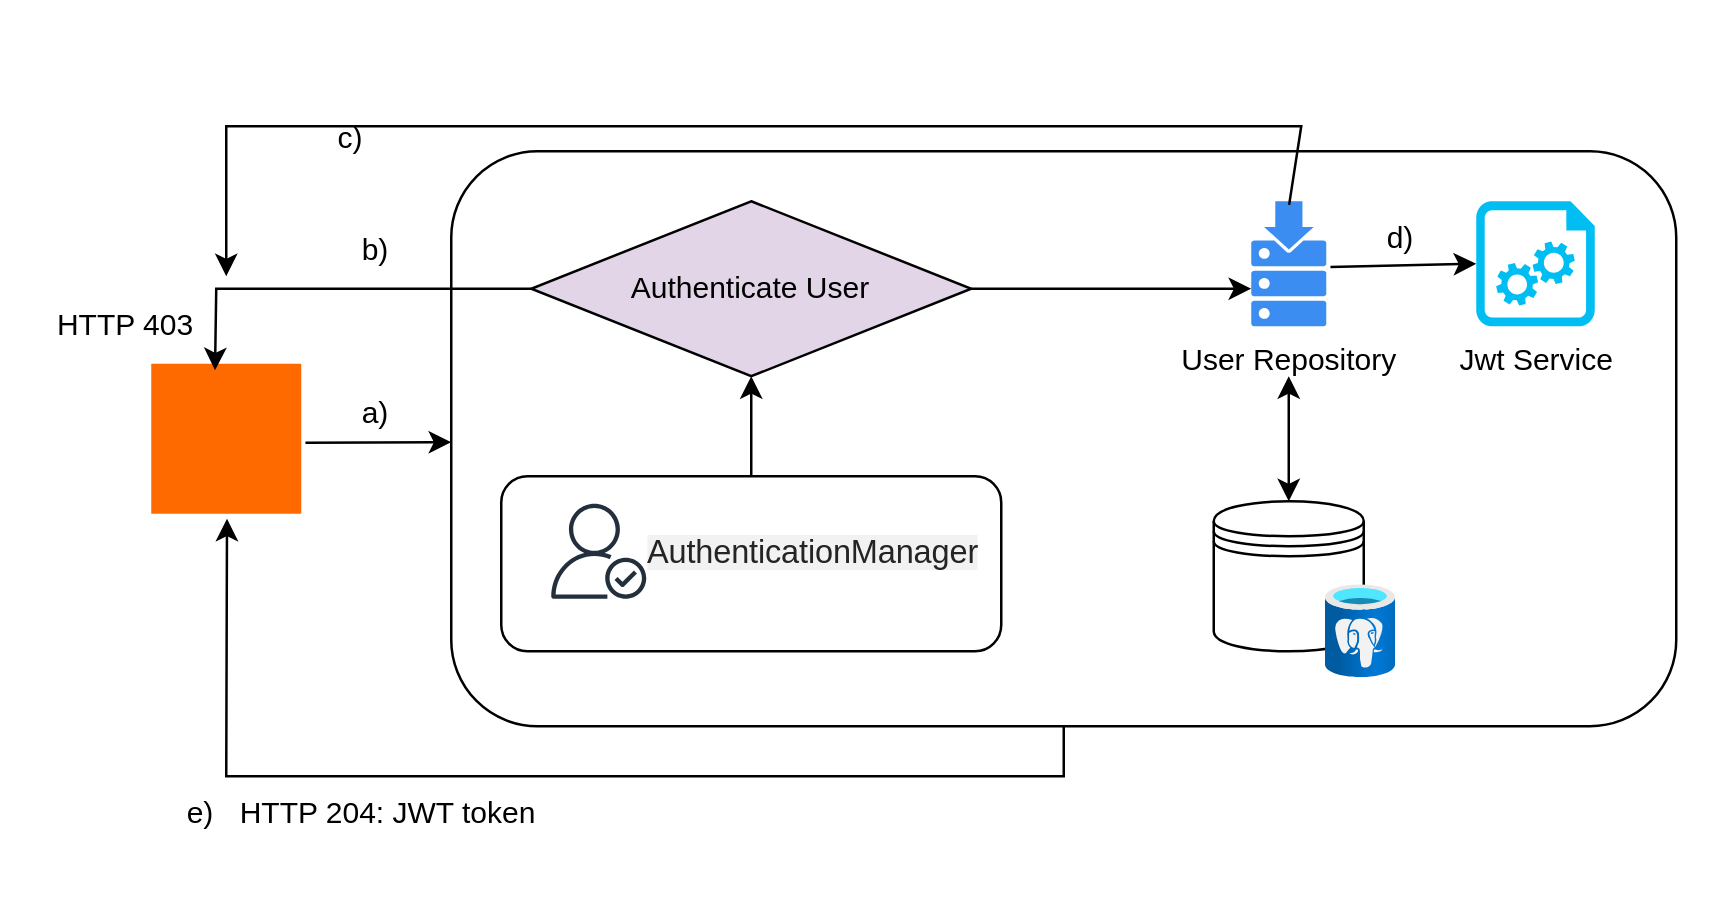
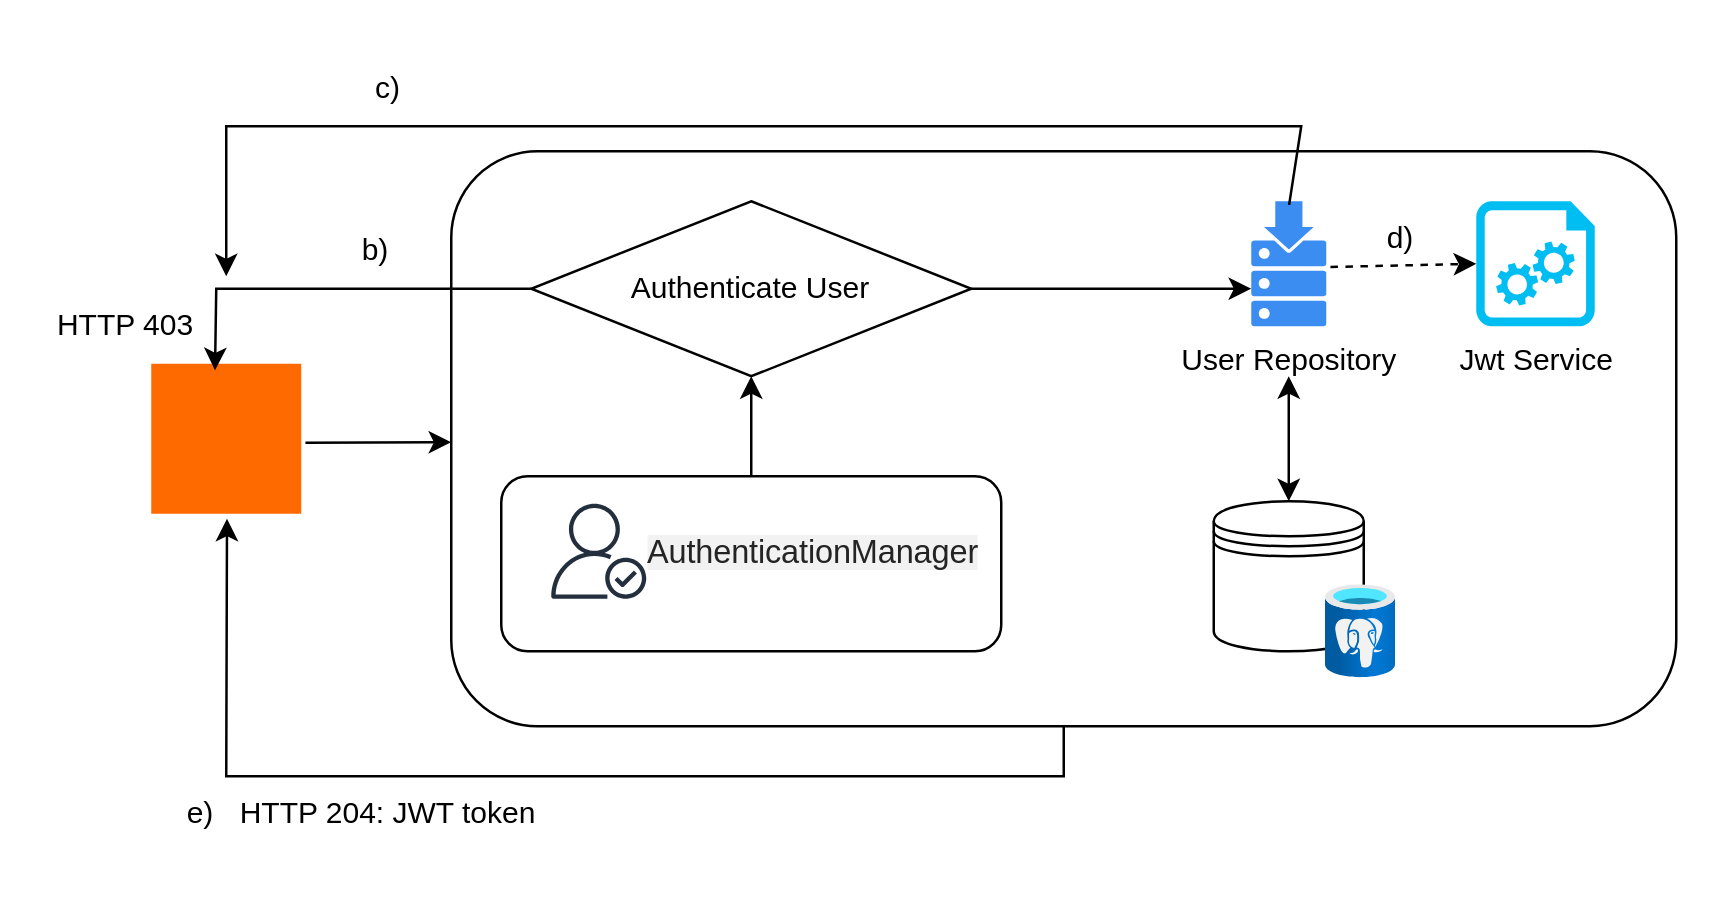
node "c)": moved (351, 139) -> (389, 89)
edge "User Repository" -> "Jwt Service": style solid -> dashed
node "Authenticate User": fillcolor #e1d5e7 -> #ffffff
node "a)": removed
